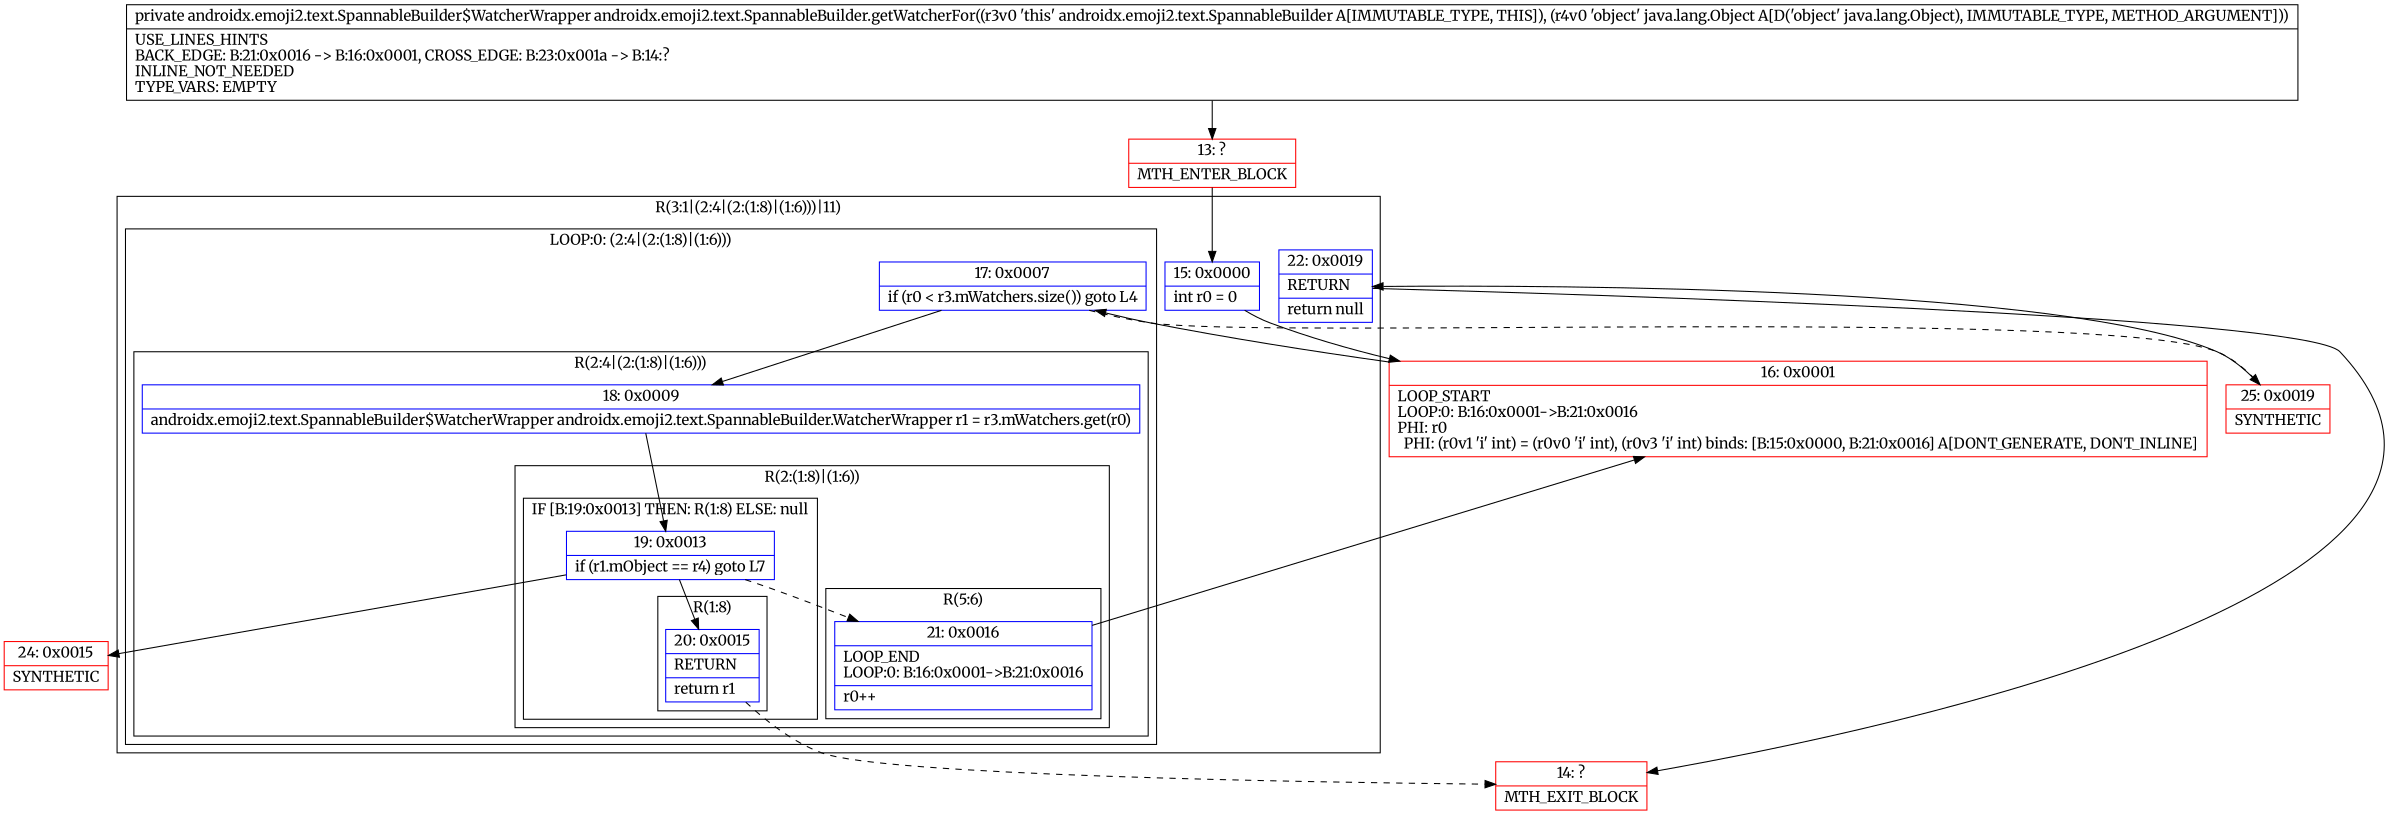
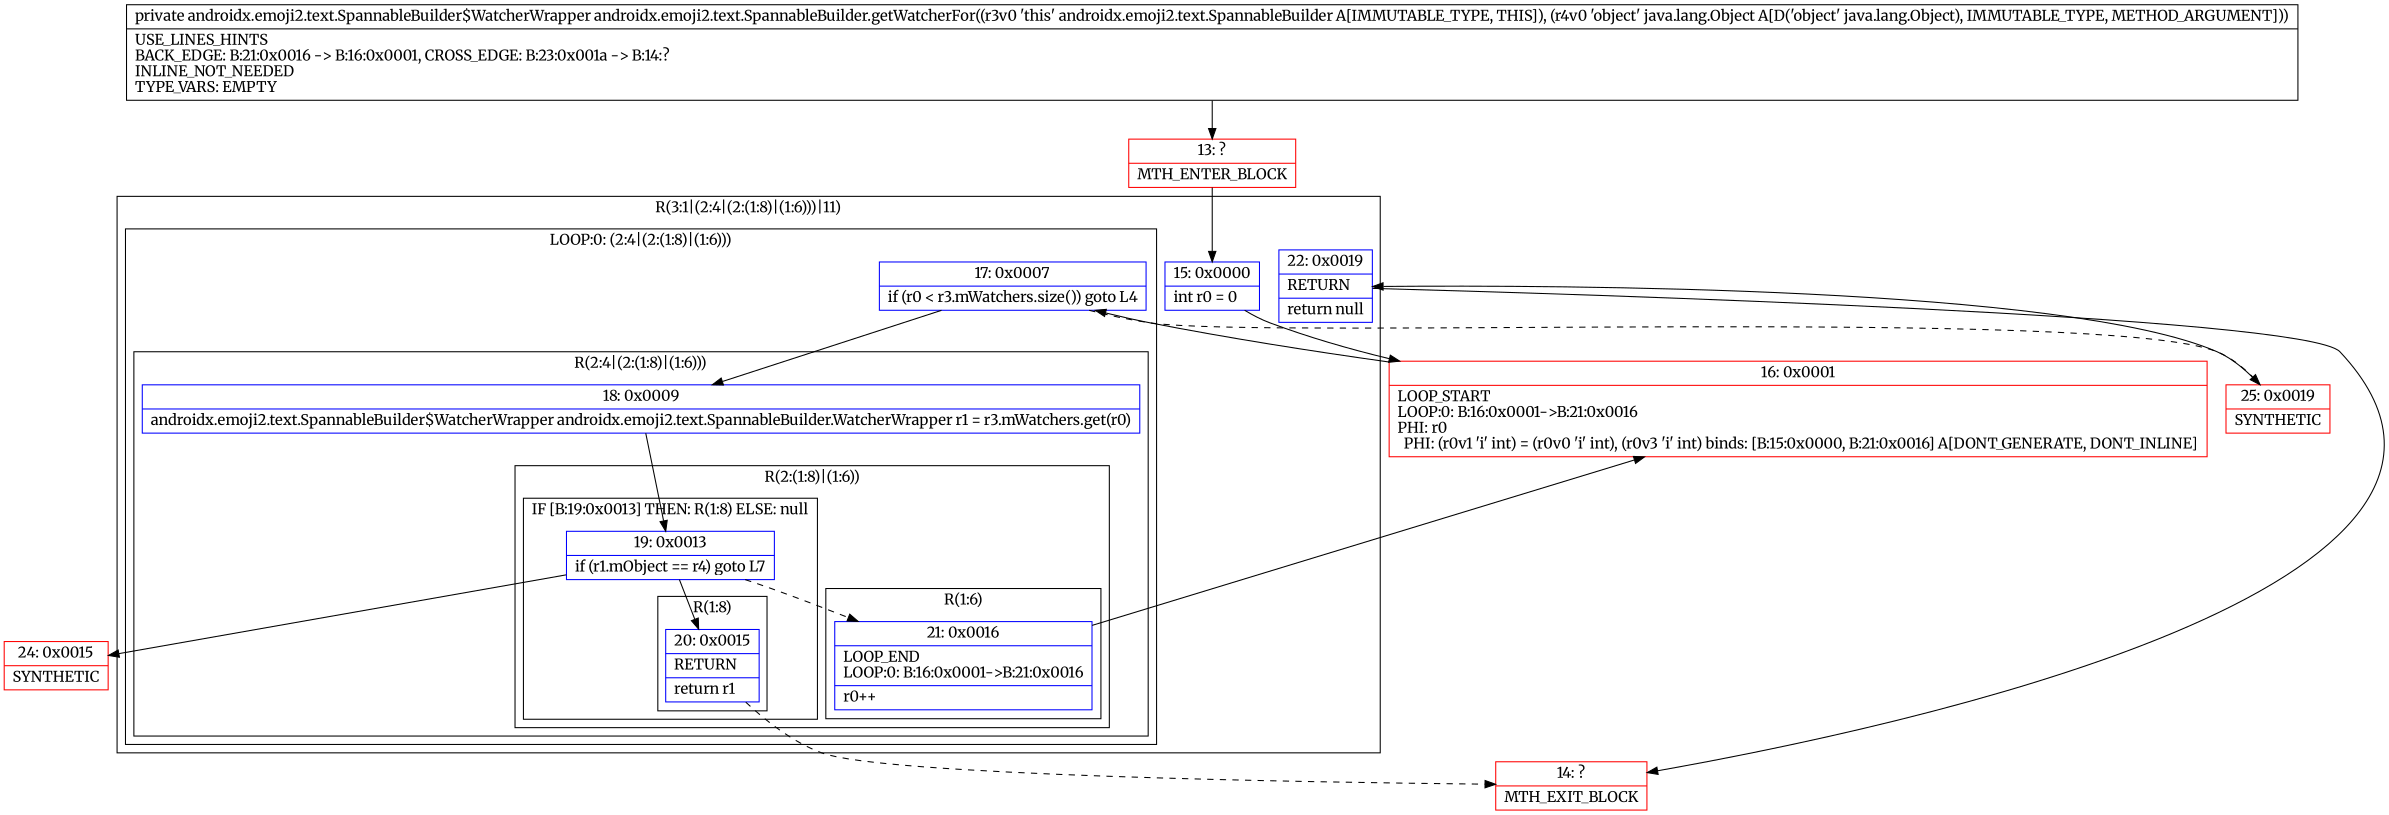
cluster "R(5:6)": label "R(5:6)" -> "R(1:6)"
